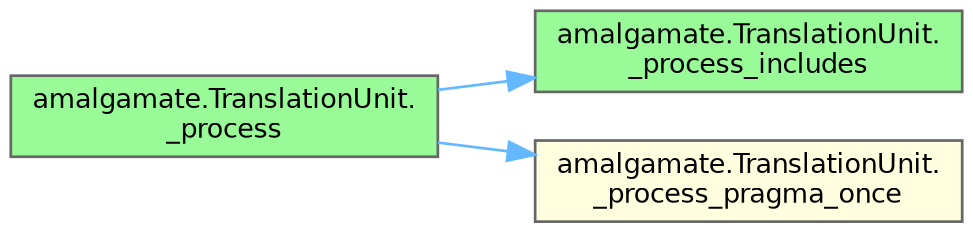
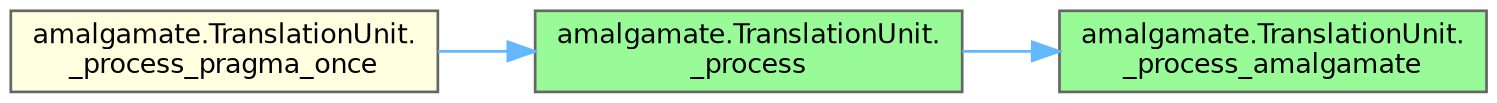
node "amalgamate.TranslationUnit. _process_includes": label "amalgamate.TranslationUnit. _process_includes" -> "amalgamate.TranslationUnit. _process_amalgamate"
edge "amalgamate.TranslationUnit. _process" -> "amalgamate.TranslationUnit. _process_pragma_once": reversed
